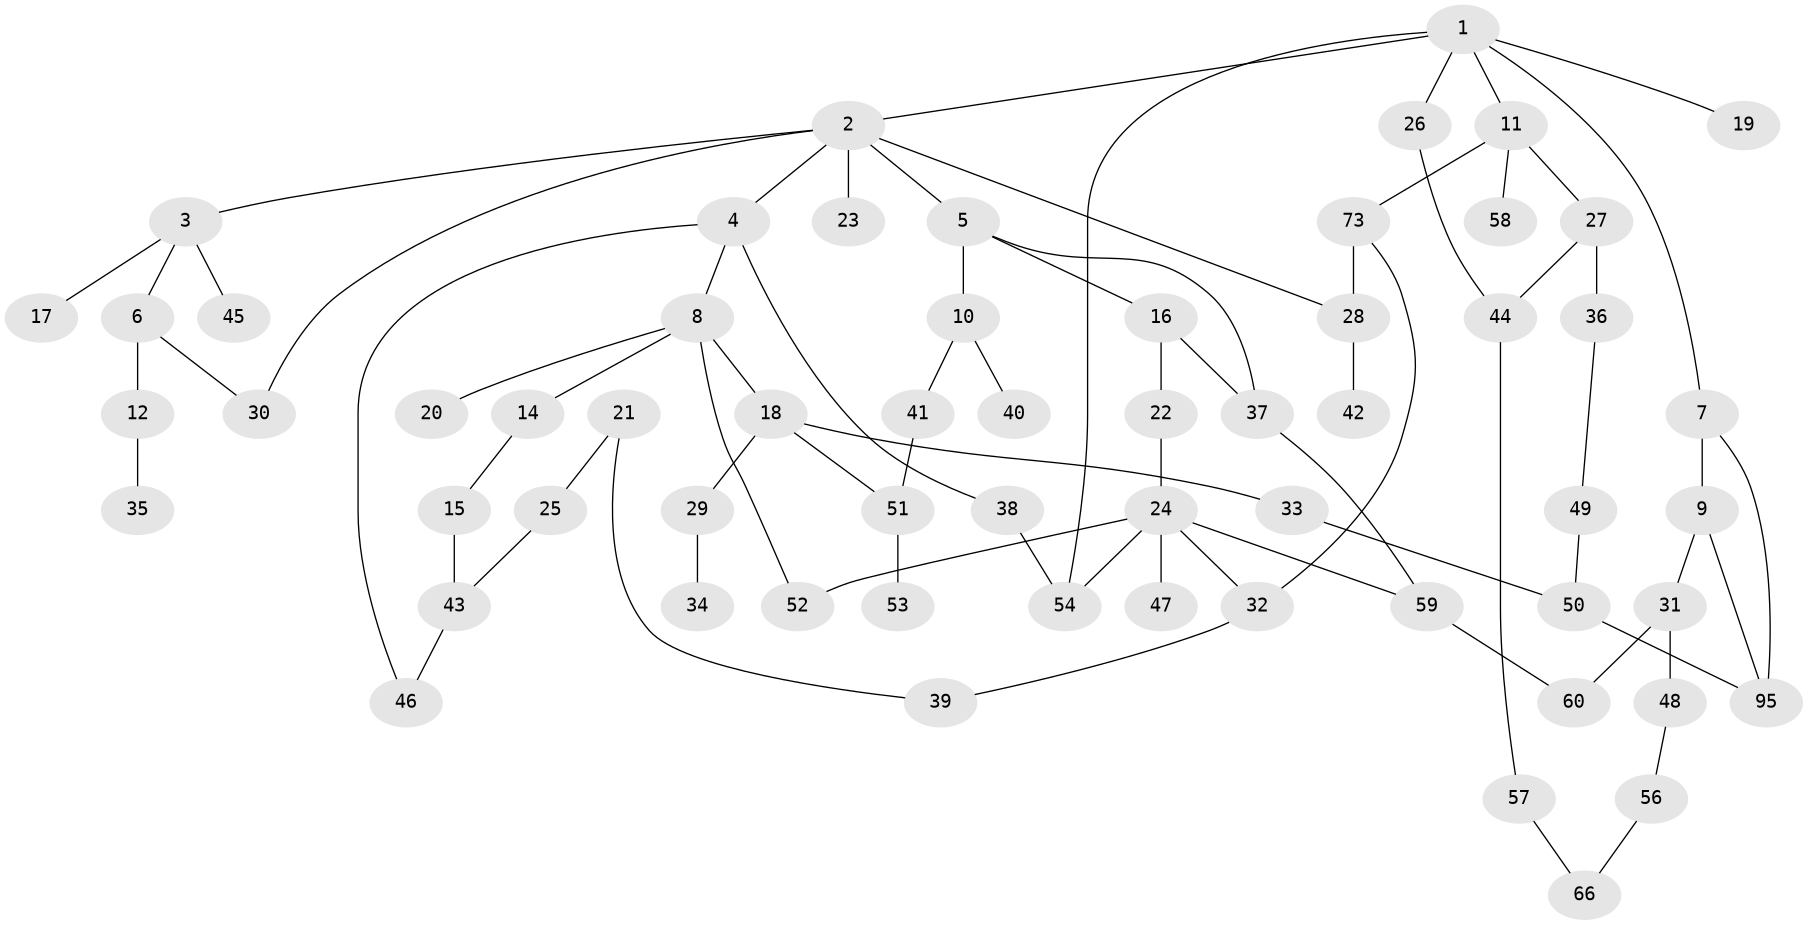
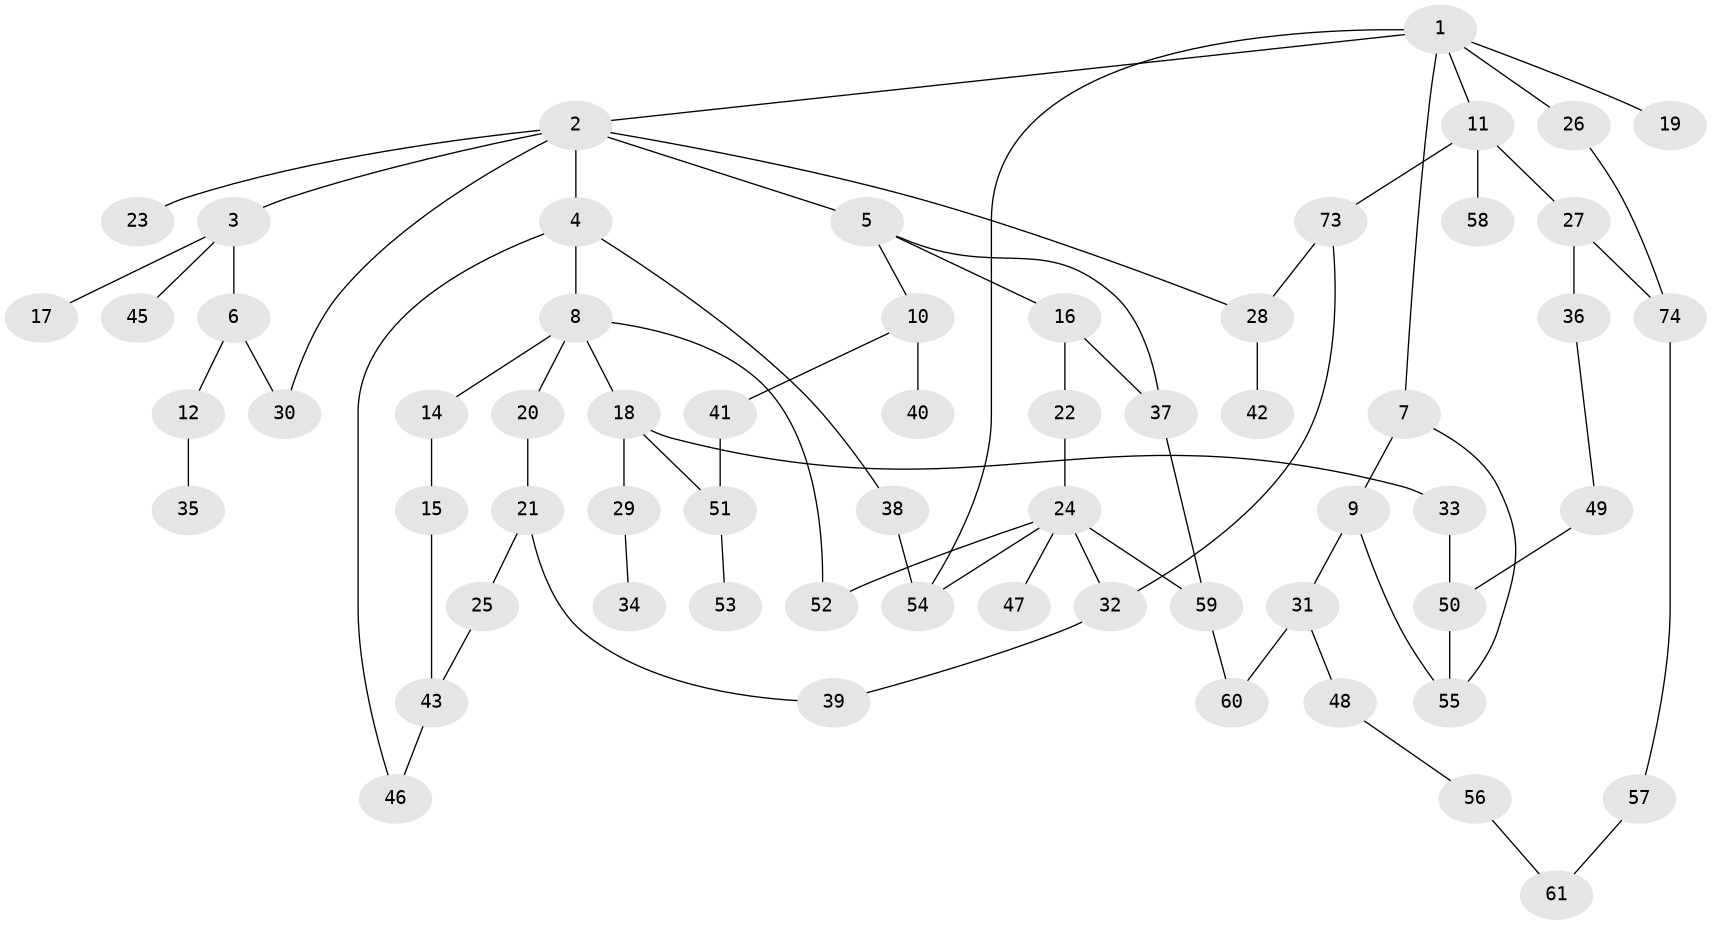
node "44": label "44" -> "74"
edge "20" -- "21": added
node "95": label "95" -> "55"
node "66": label "66" -> "61"
